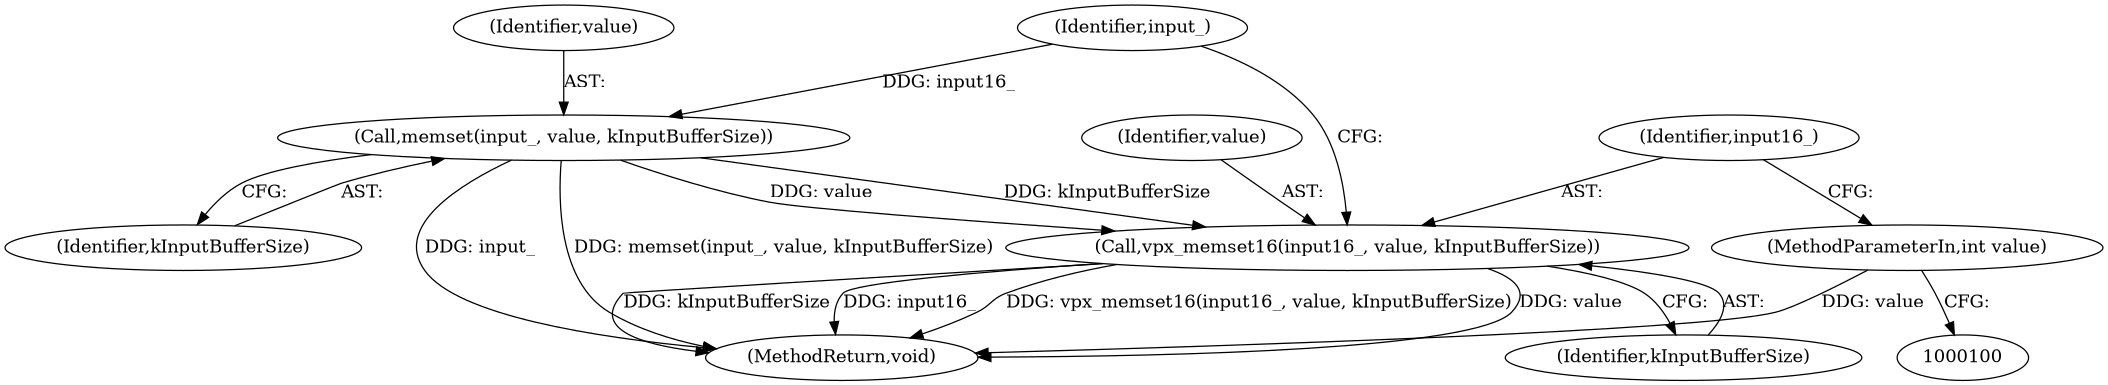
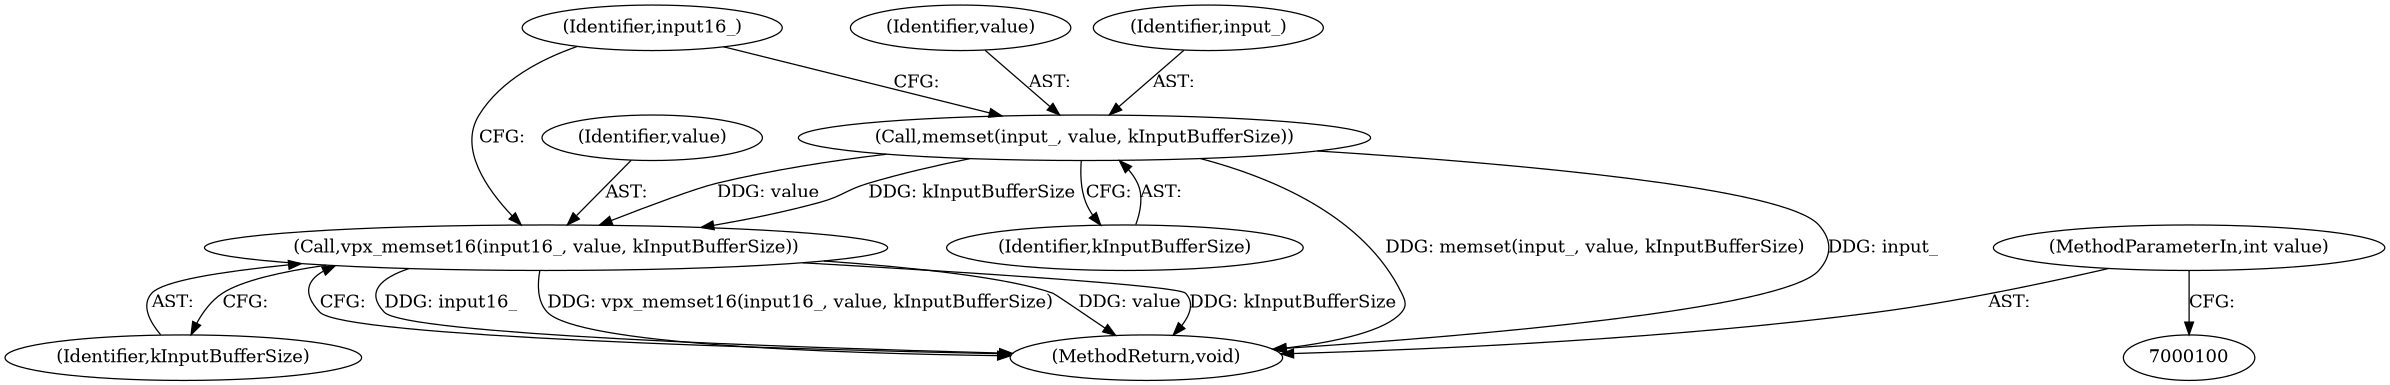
edge "(Identifier,input_)" -> "(Call,memset(input_, value, kInputBufferSize))": label "DDG: input16_" -> "AST: "
edge "(Identifier,input_)" -> "(Call,vpx_memset16(input16_, value, kInputBufferSize))": now "(MethodReturn,void)" -> "(Call,vpx_memset16(input16_, value, kInputBufferSize))"
edge "(Identifier,input16_)" -> "(MethodParameterIn,int value)": now "(Identifier,input16_)" -> "(Call,memset(input_, value, kInputBufferSize))"
edge "(Identifier,input16_)" -> "(Call,vpx_memset16(input16_, value, kInputBufferSize))": label "AST: " -> "CFG: "
edge "(MethodParameterIn,int value)" -> "(MethodReturn,void)": label "DDG: value" -> "AST: "
node "1000100": label "1000100" -> "7000100"
